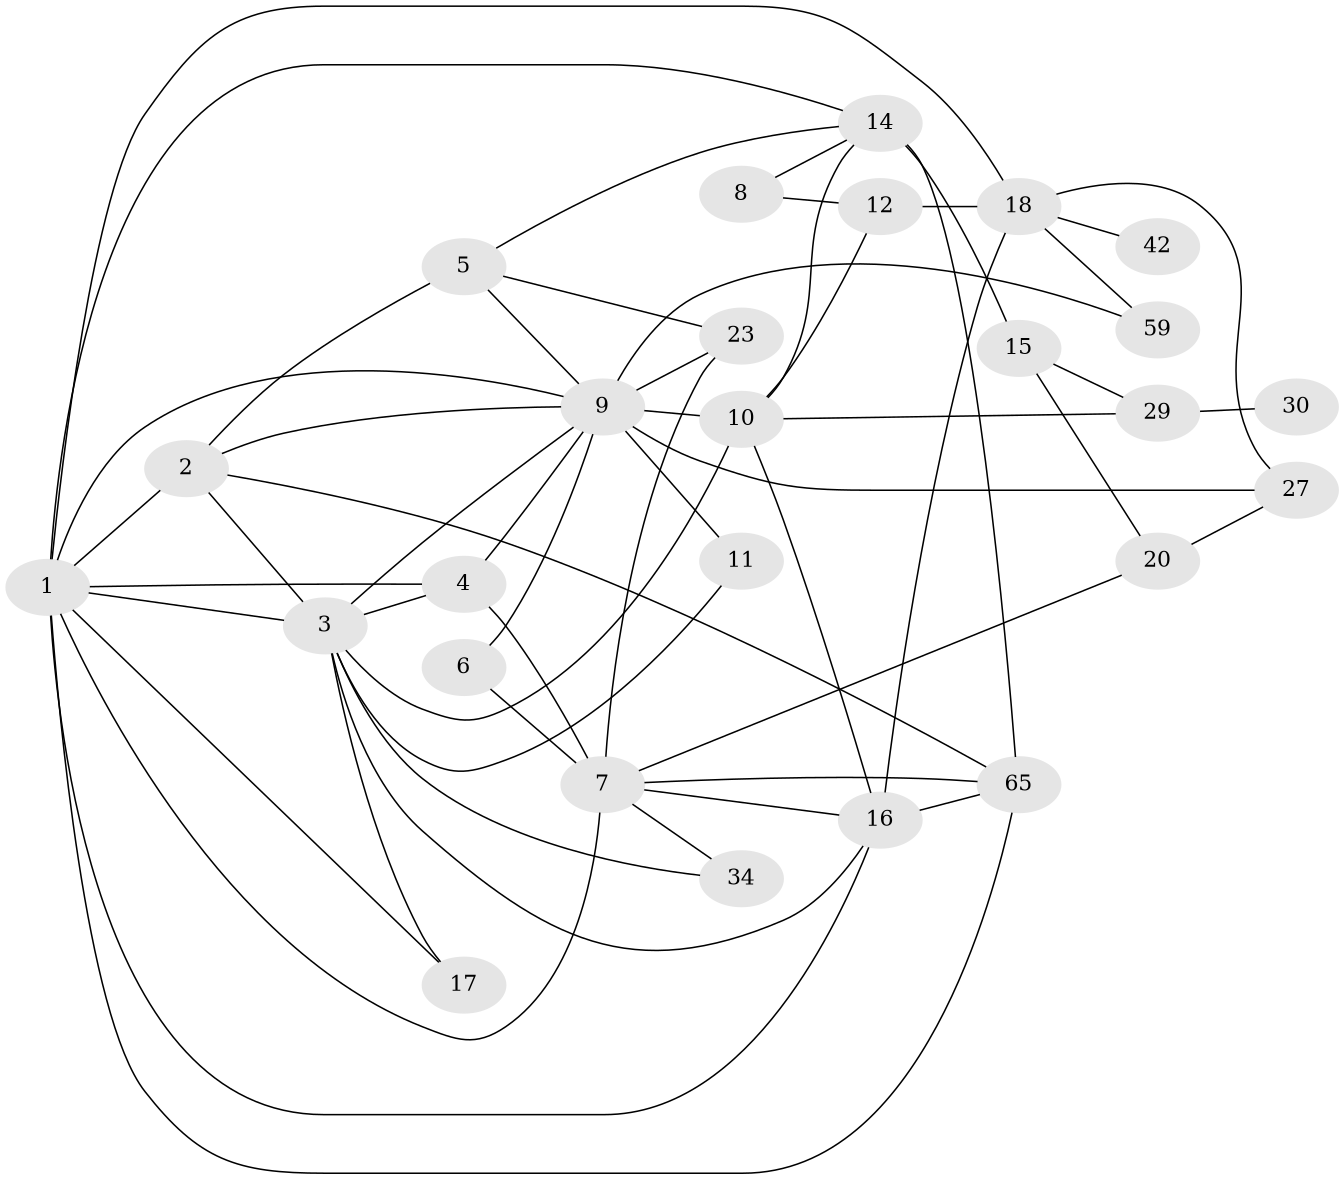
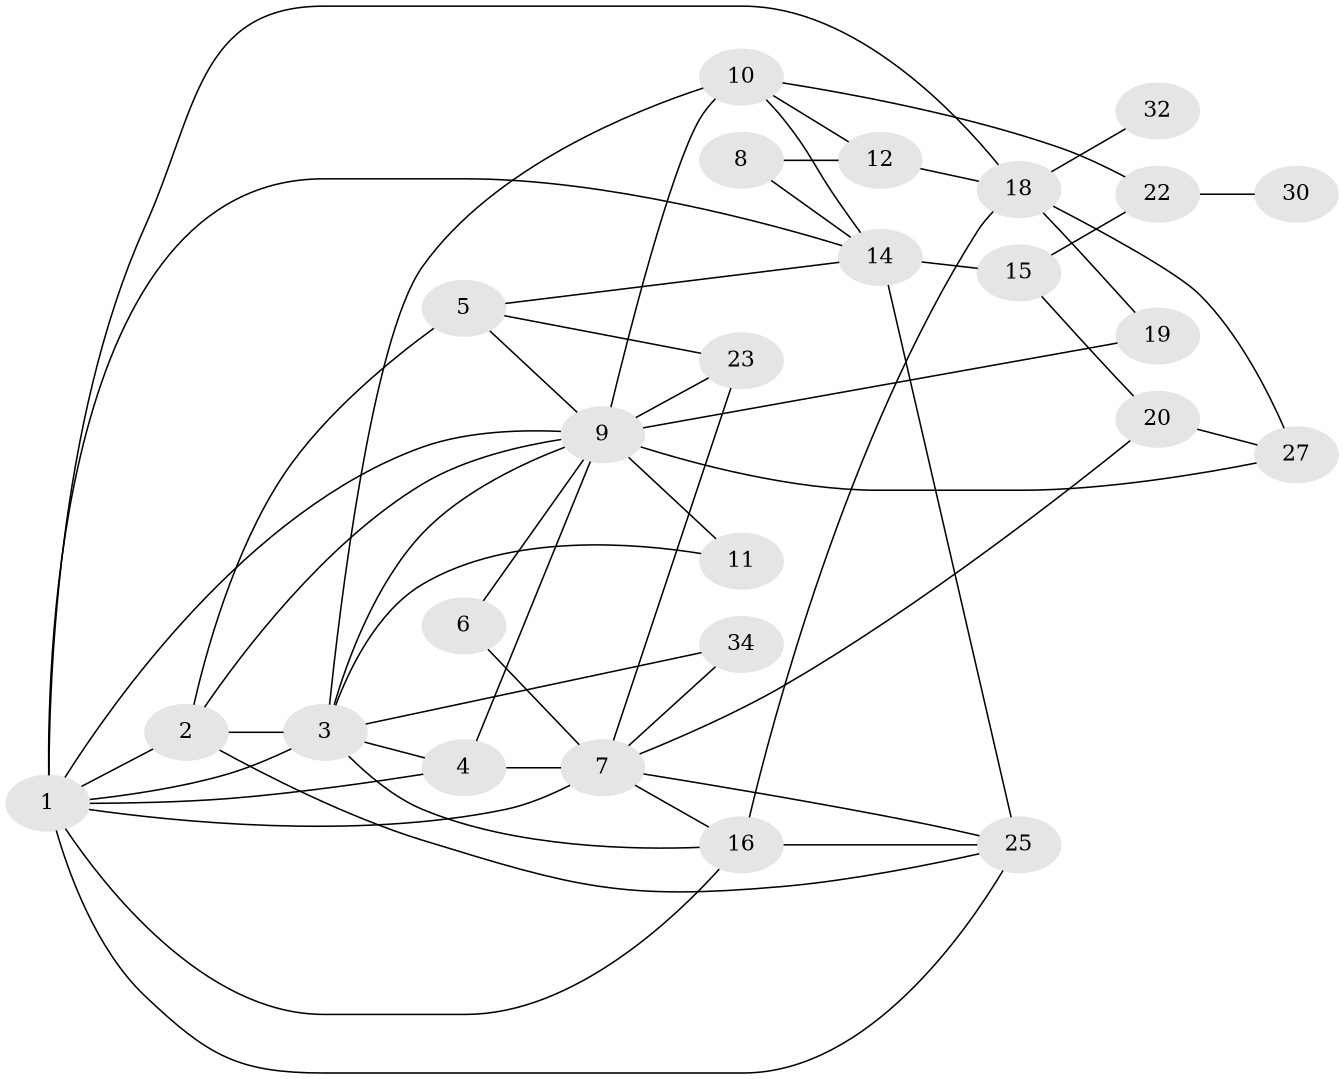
node "42": label "42" -> "32"
node "59": label "59" -> "19"
node "29": label "29" -> "22"
edge "10" -- "16": removed
node "65": label "65" -> "25"
node "17": removed
